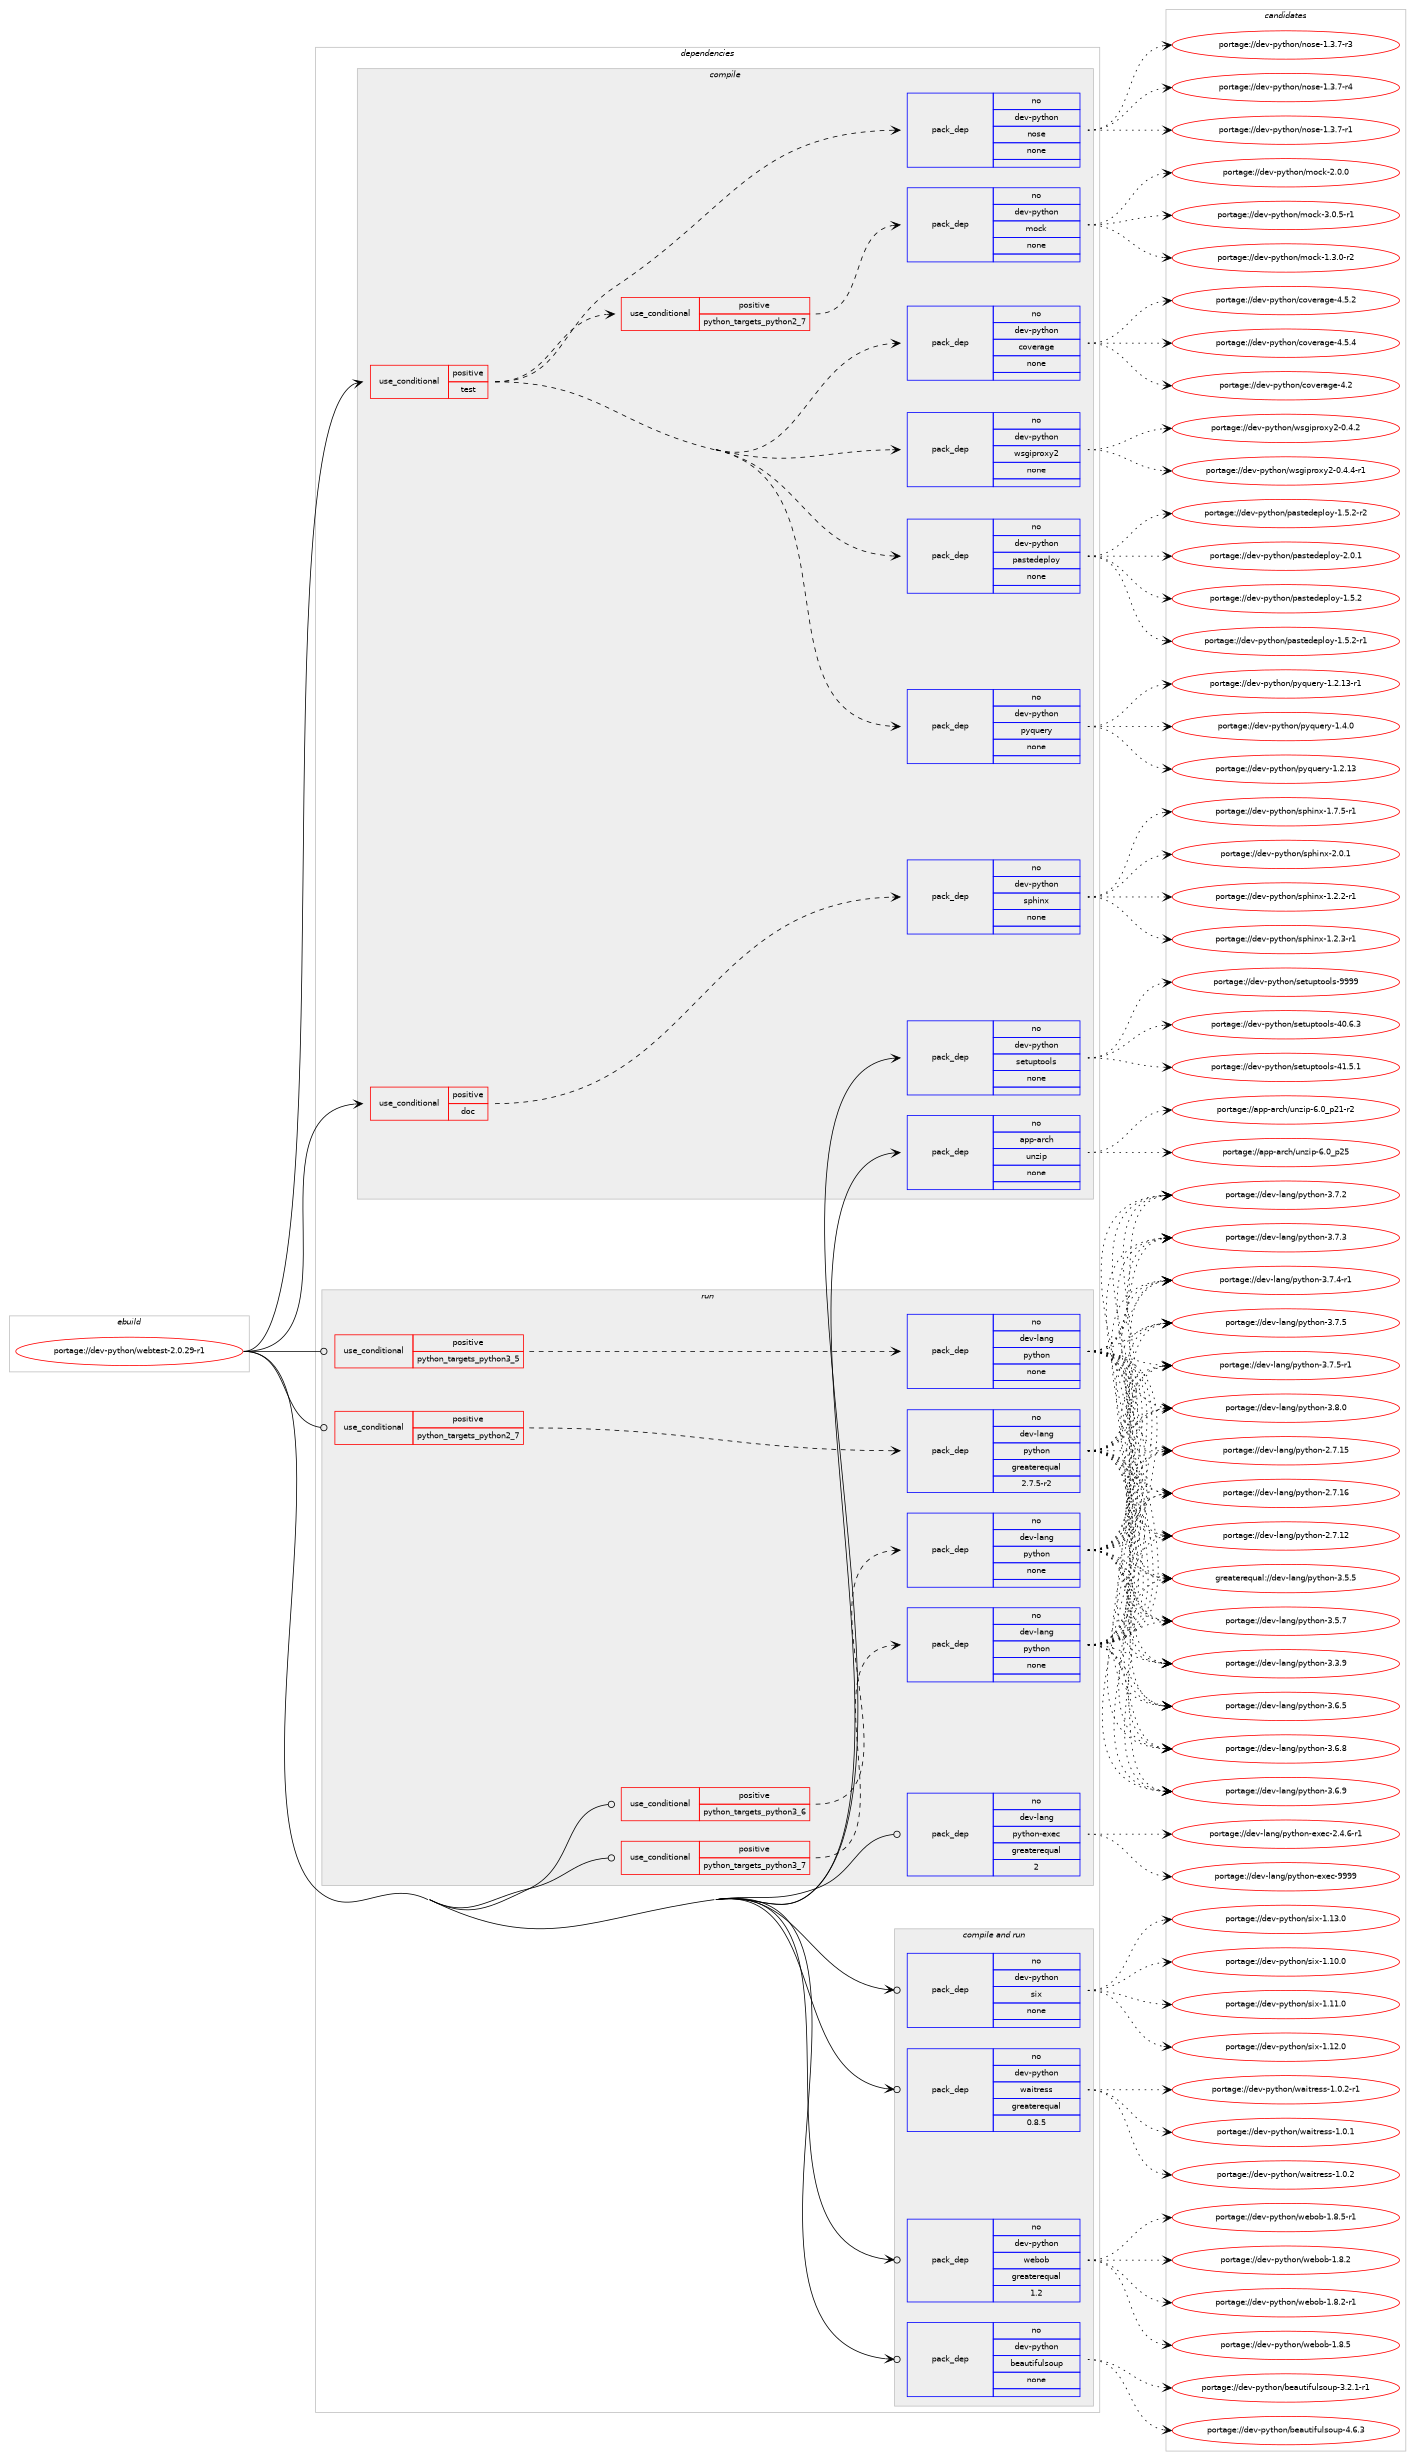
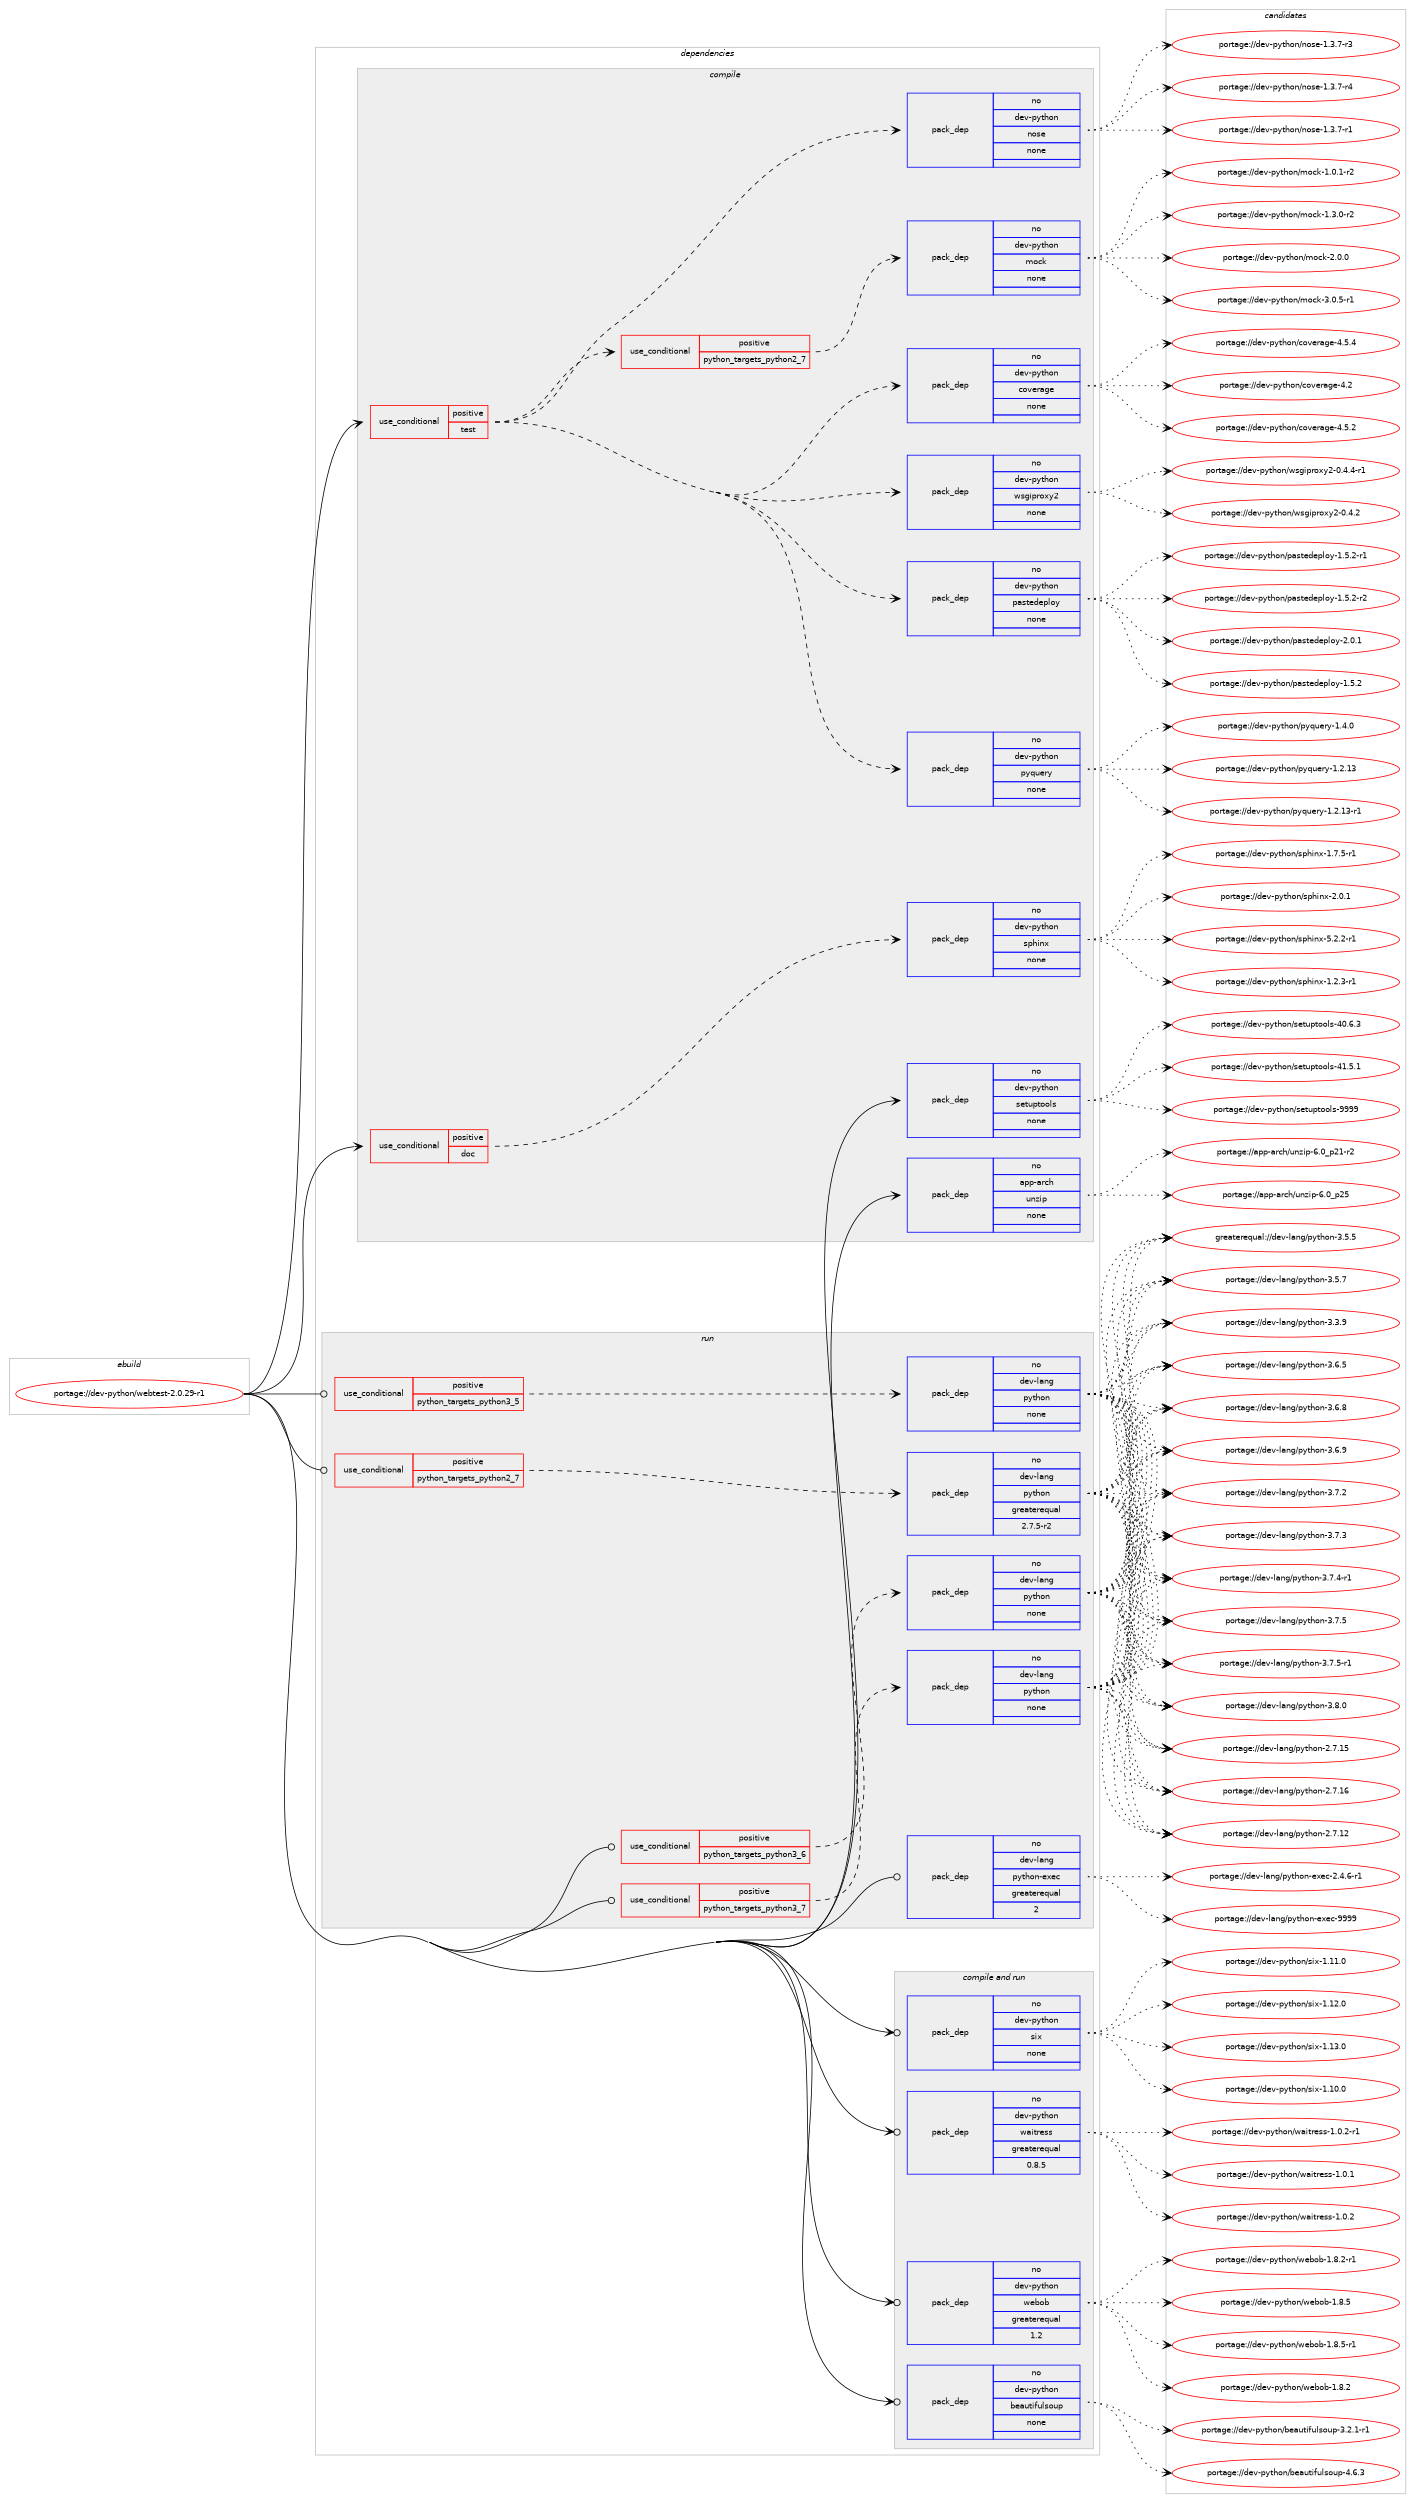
node "portage://dev-python/mock-1.0.1-r2": added
node "portage://dev-python/sphinx-1.2.2-r1": label "portage://dev-python/sphinx-1.2.2-r1" -> "portage://dev-python/sphinx-5.2.2-r1"
